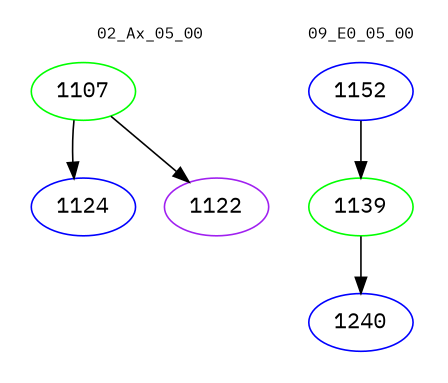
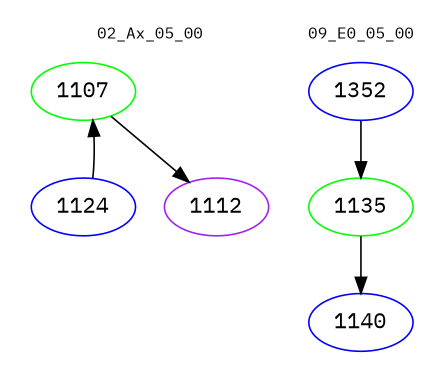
node "1152": label "1152" -> "1352"
edge "1107" -> "1124": reversed
node "1122": label "1122" -> "1112"
node "1139": label "1139" -> "1135"
node "1240": label "1240" -> "1140"
